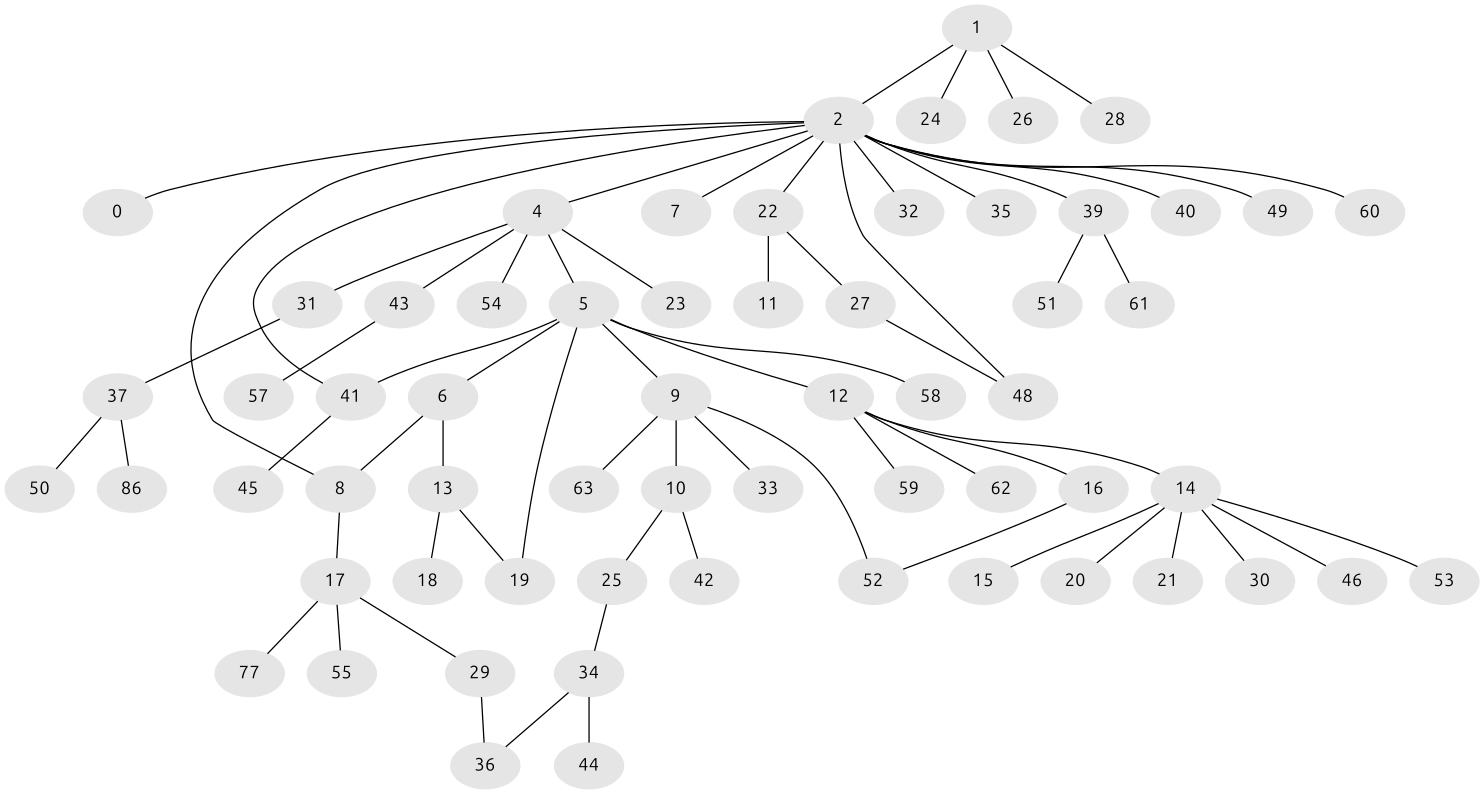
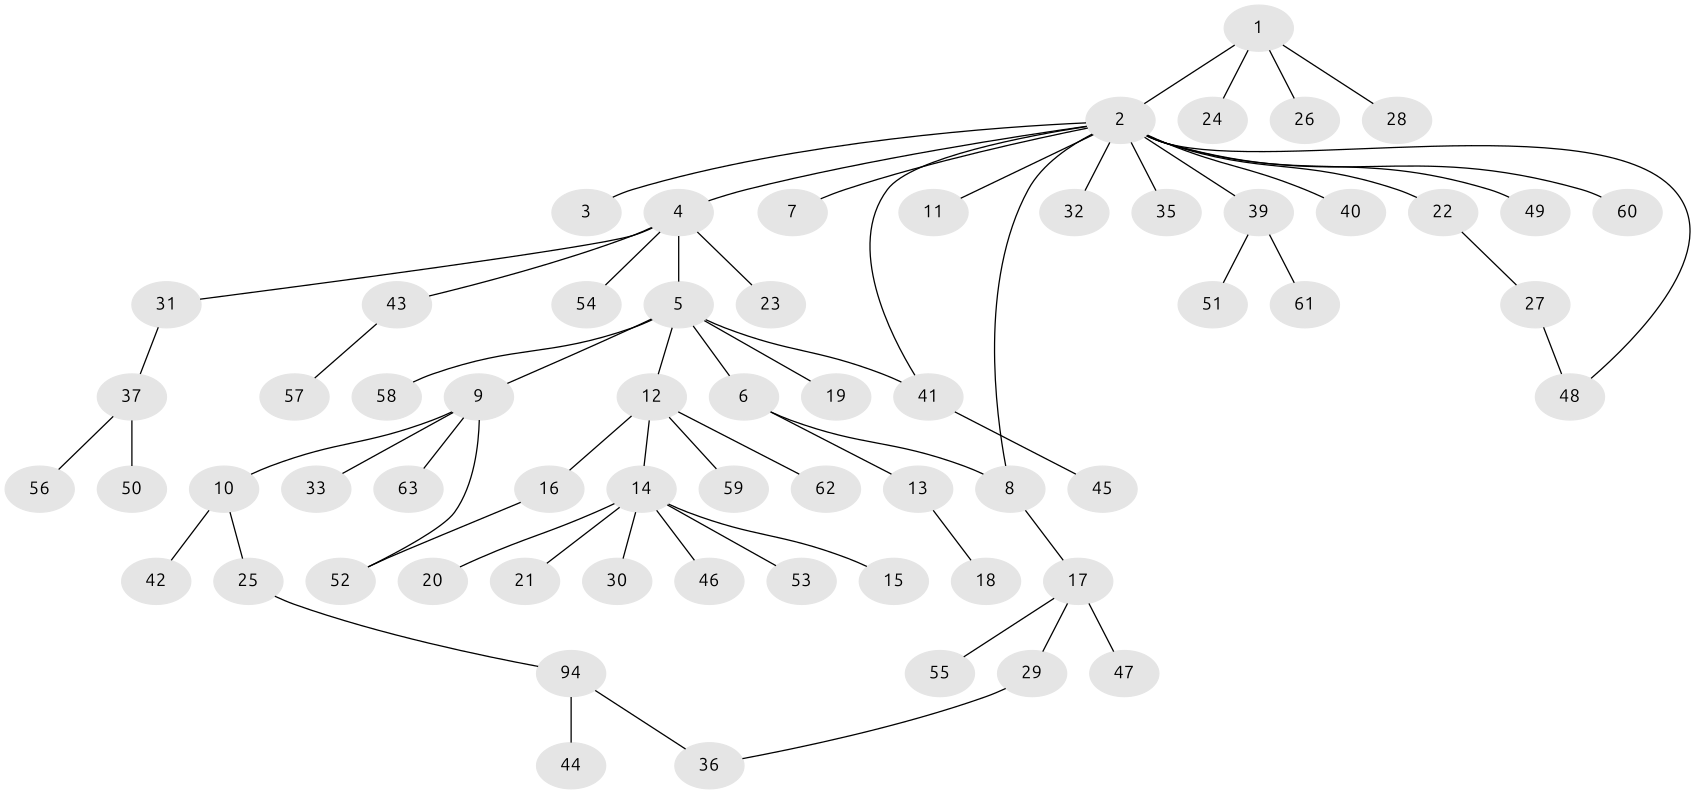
node "0": label "0" -> "3"
edge "22" -- "11": now "2" -- "11"
node "86": label "86" -> "56"
edge "13" -- "19": removed
node "77": label "77" -> "47"
node "34": label "34" -> "94"
